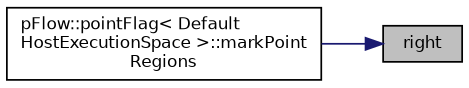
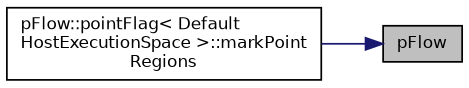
node "right": label "right" -> "pFlow"
